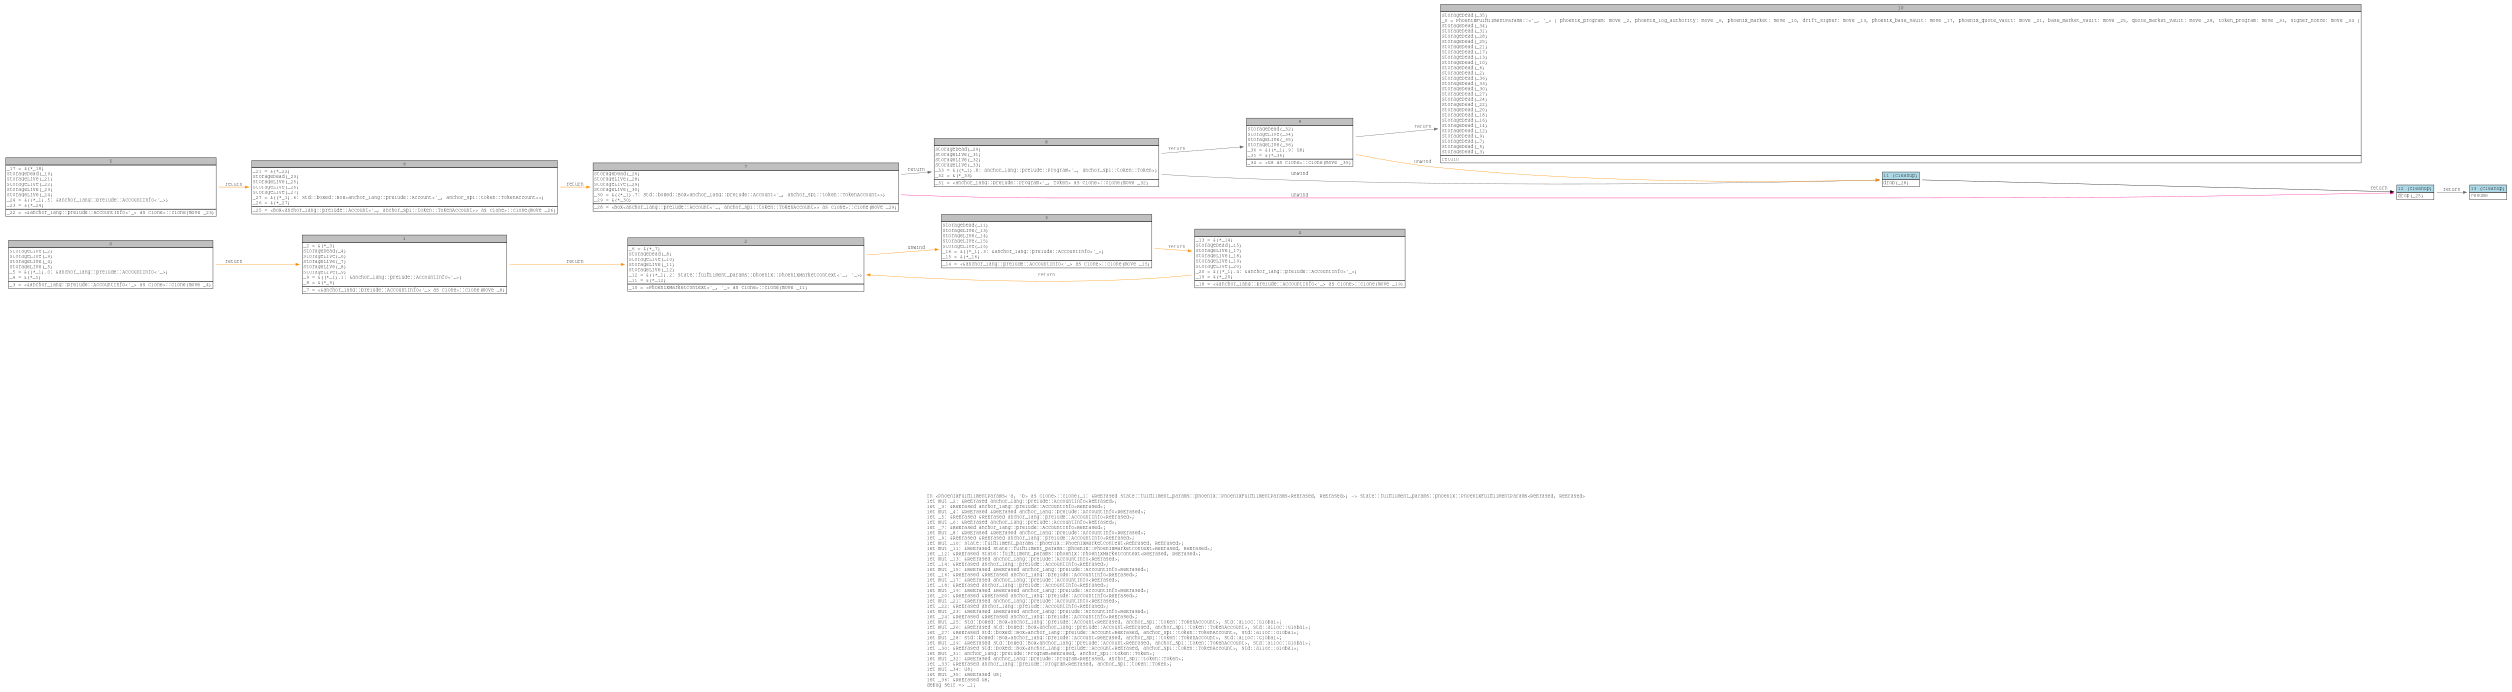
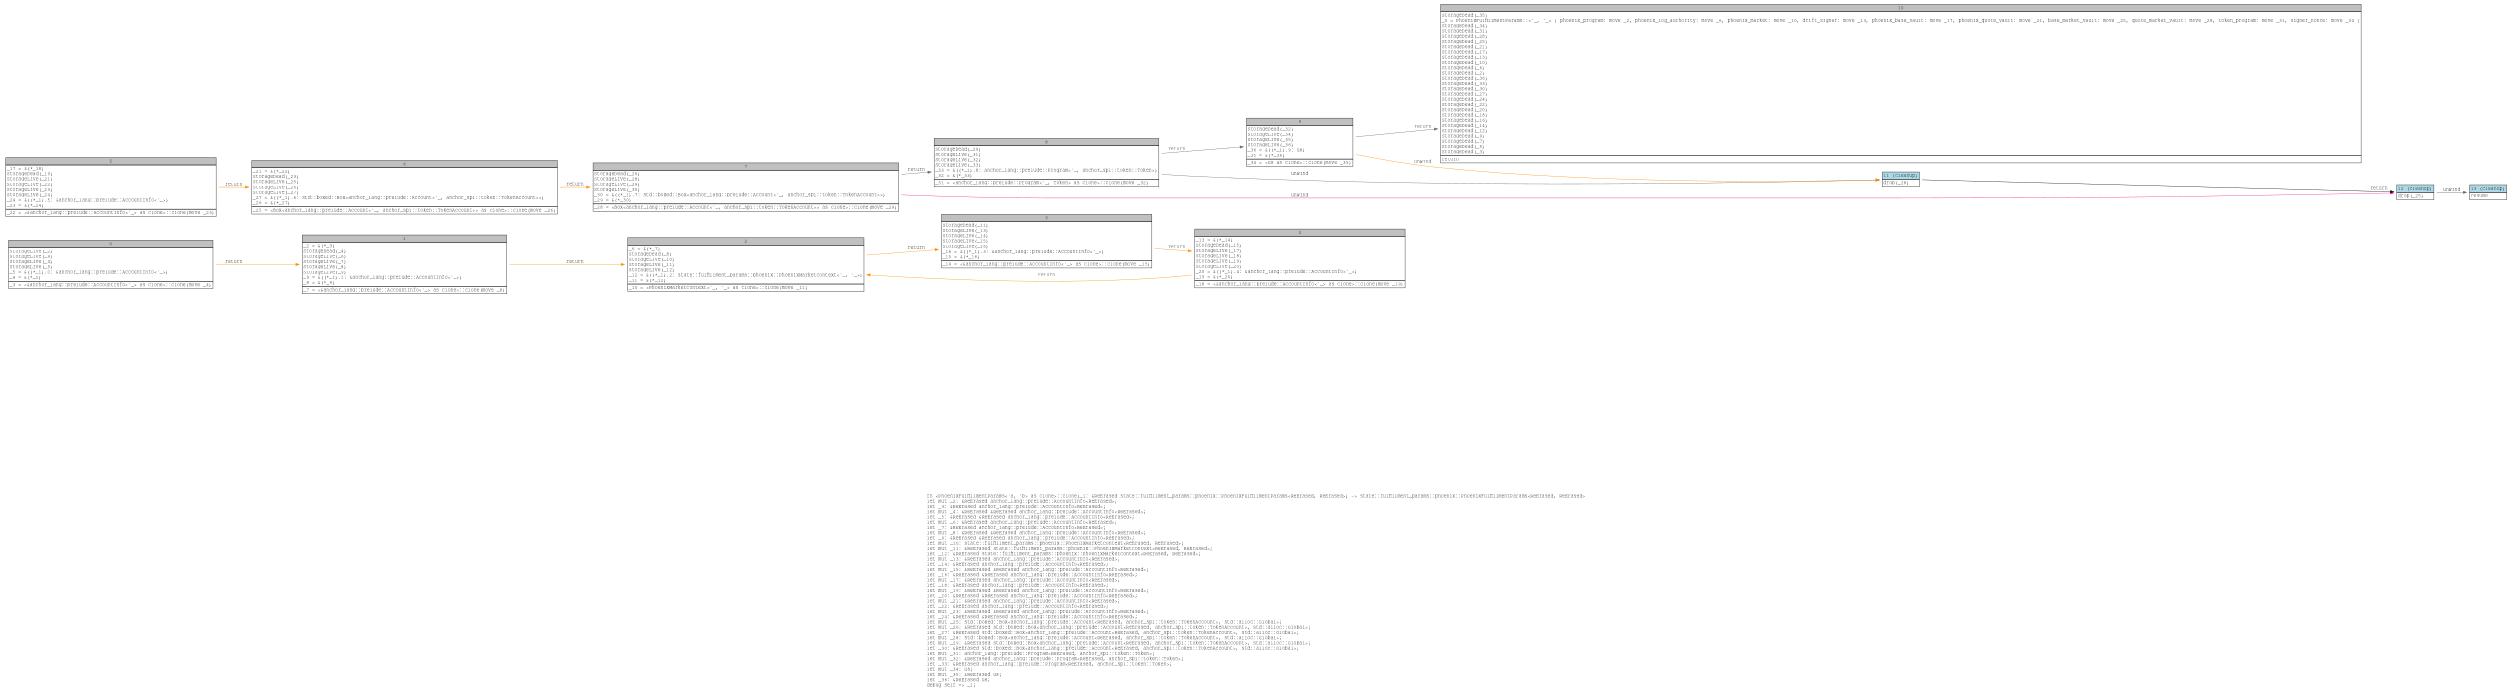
edge "12 (cleanup)" -> "13 (cleanup)": label "return" -> "unwind"
edge "2" -> "3": label "unwind" -> "return"
